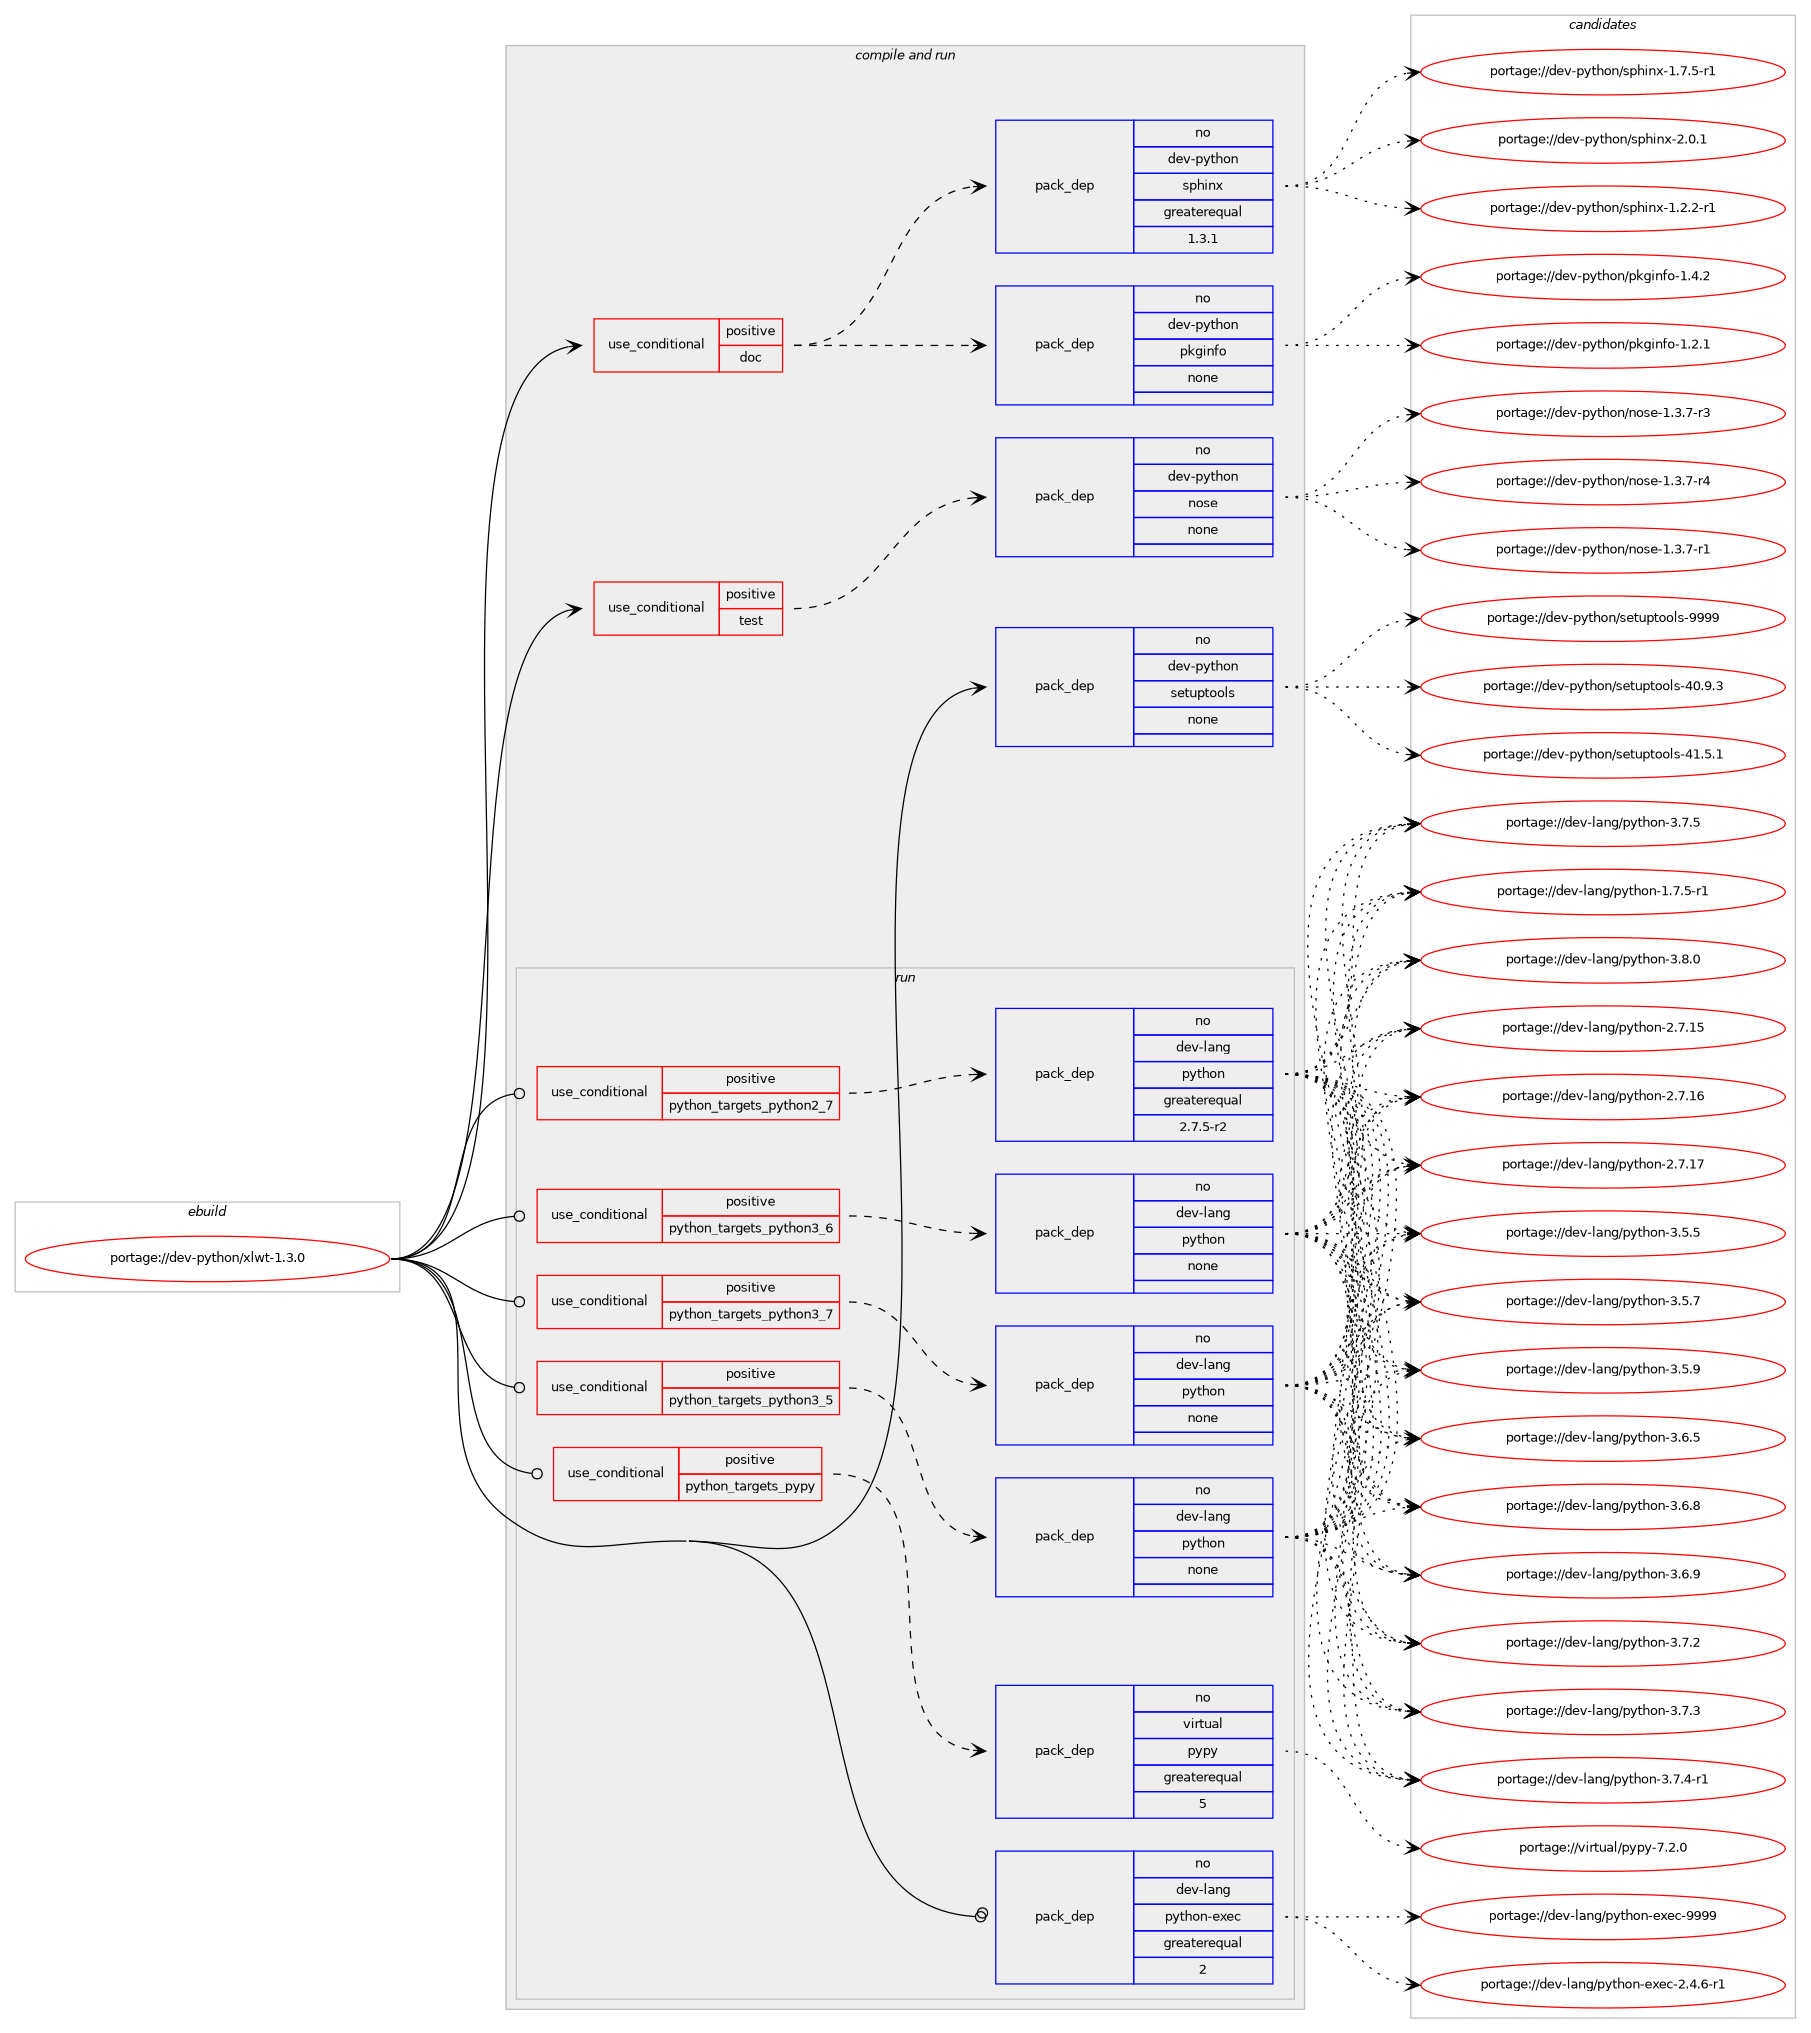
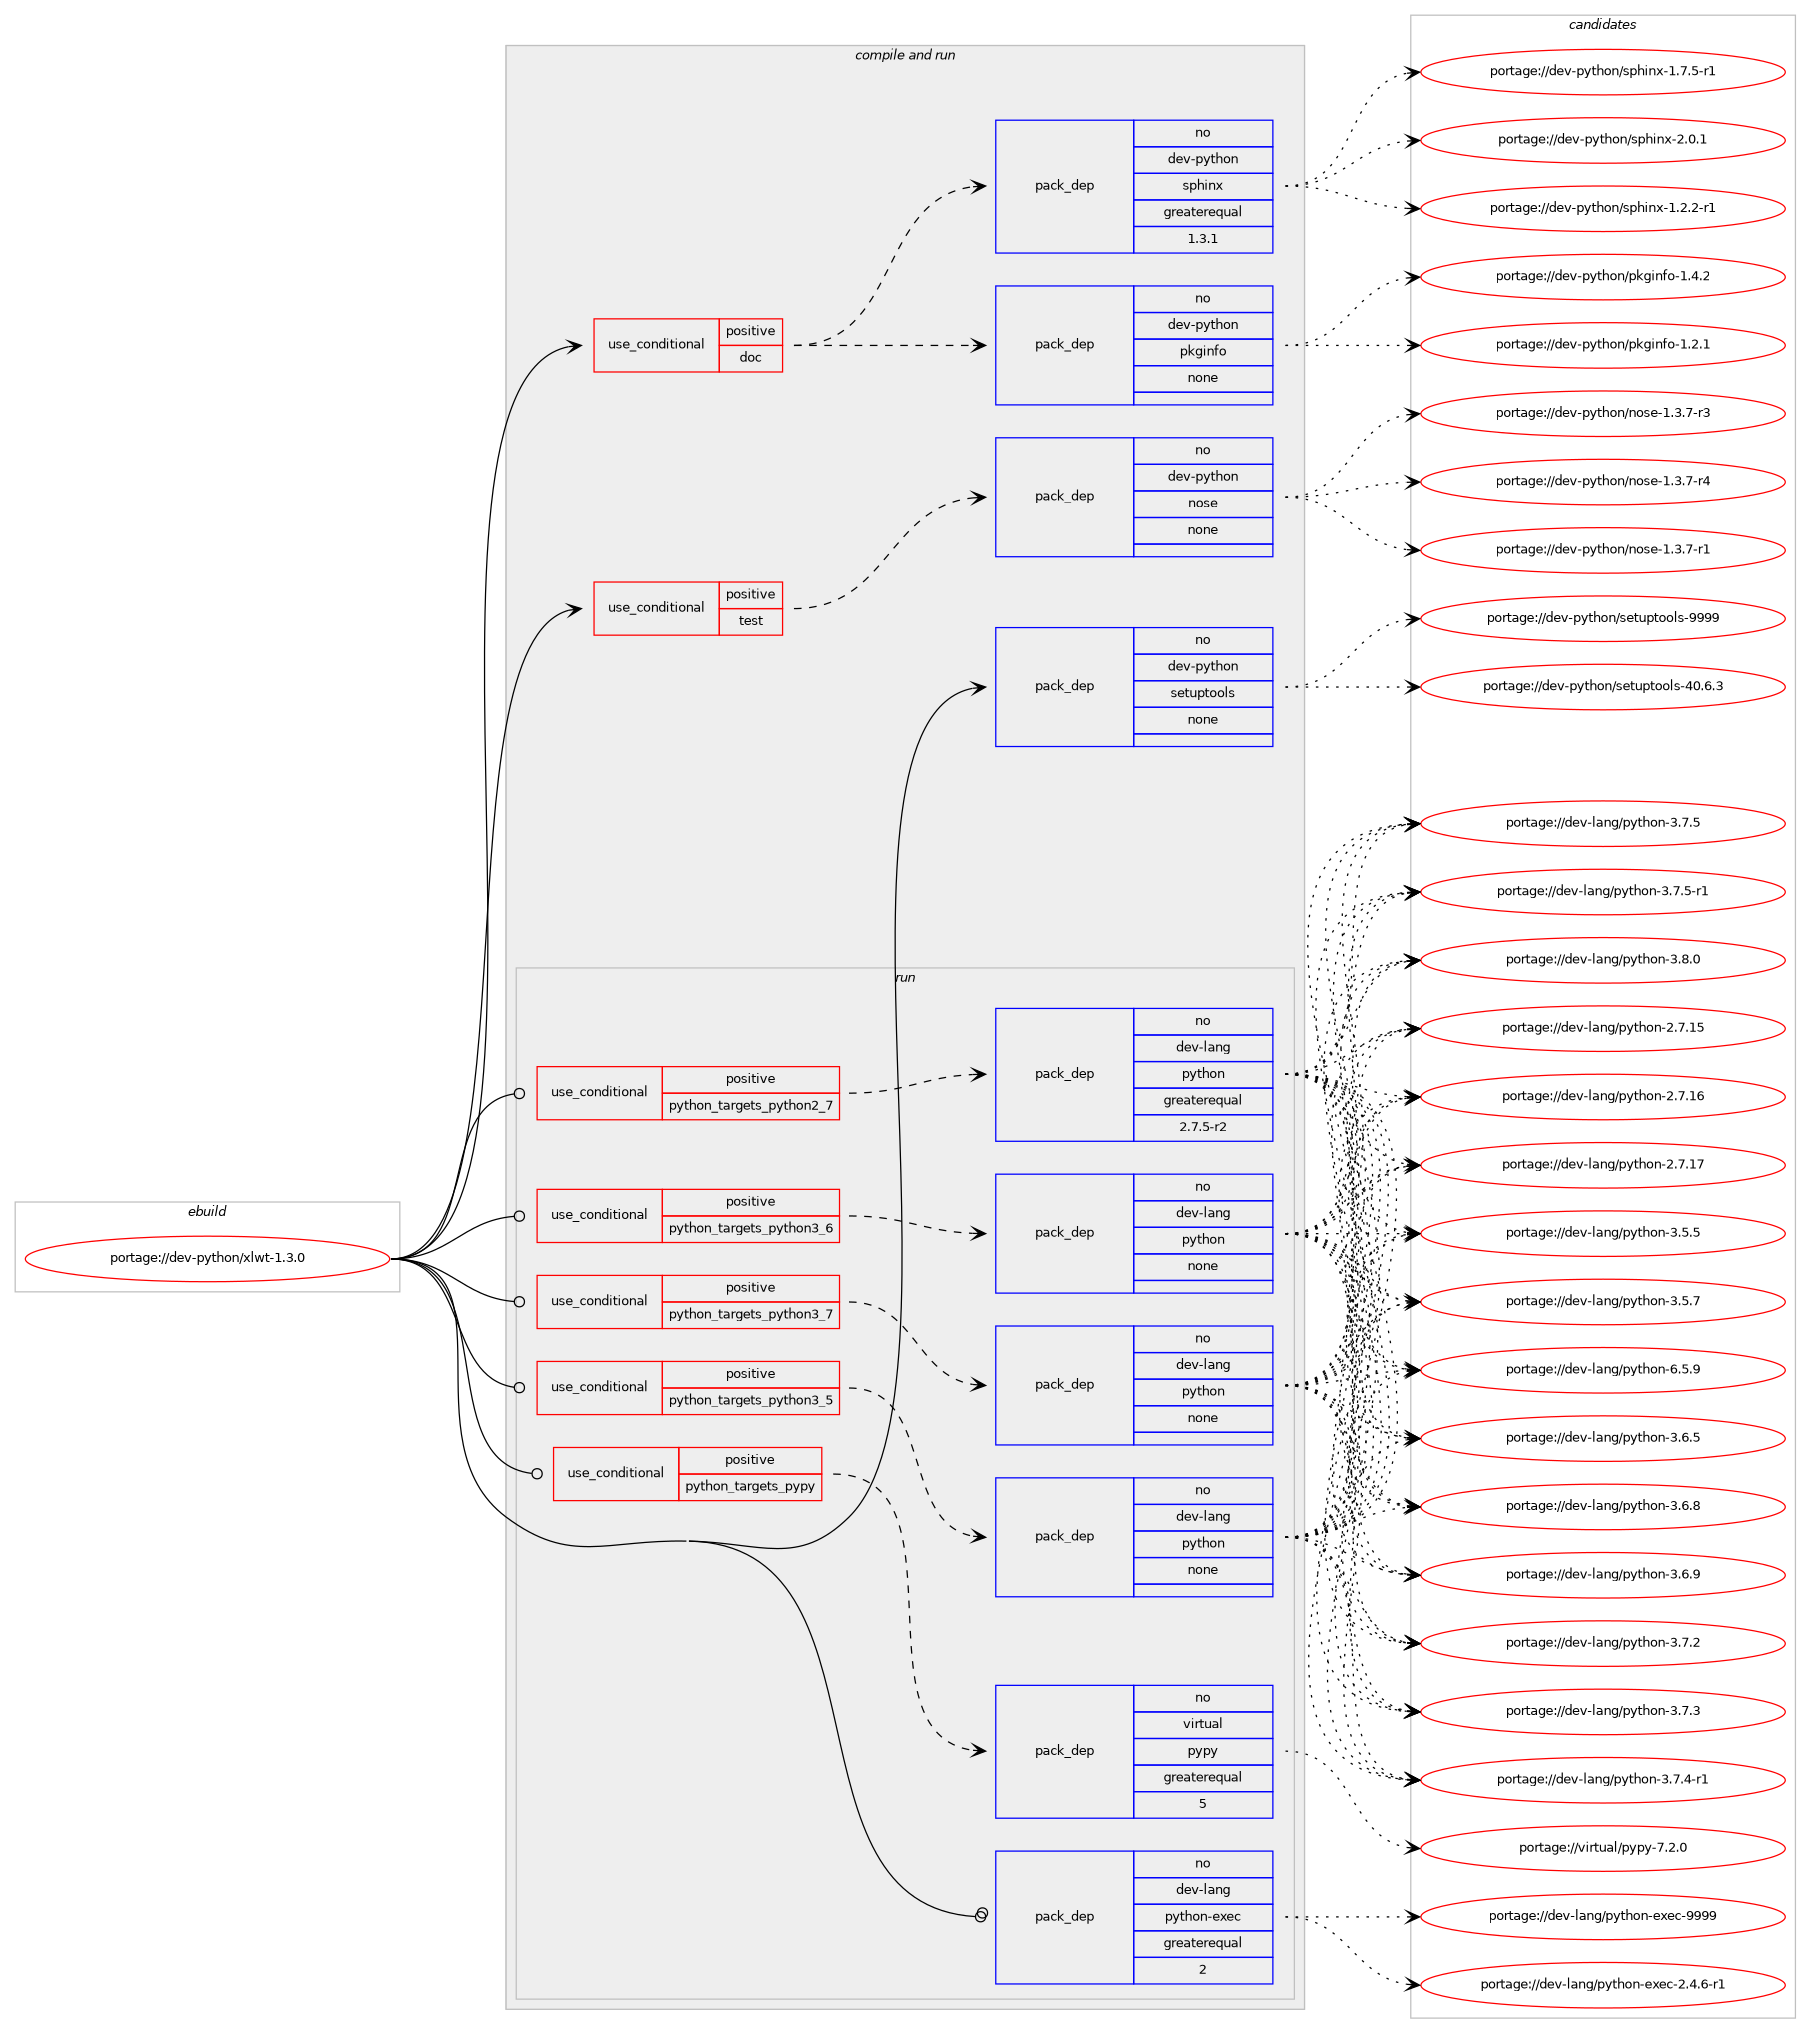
node "portage://dev-python/setuptools-40.9.3": label "portage://dev-python/setuptools-40.9.3" -> "portage://dev-python/setuptools-40.6.3"
node "portage://dev-python/setuptools-41.5.1": removed
node "portage://dev-lang/python-1.7.5-r1": label "portage://dev-lang/python-1.7.5-r1" -> "portage://dev-lang/python-3.7.5-r1"
node "portage://dev-lang/python-3.5.9": label "portage://dev-lang/python-3.5.9" -> "portage://dev-lang/python-6.5.9"
